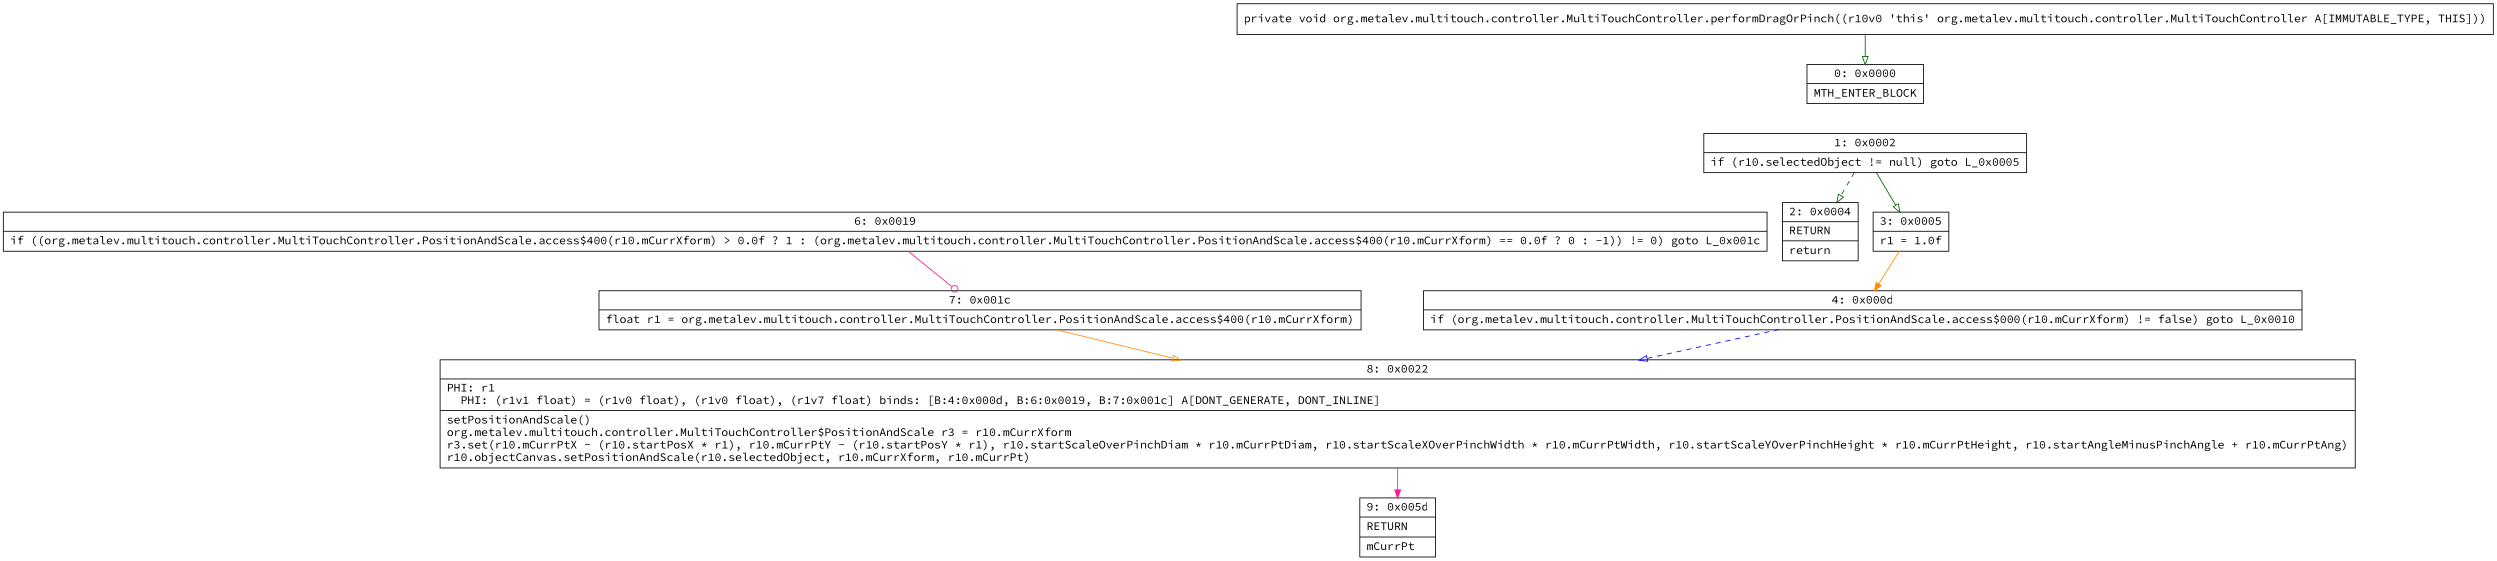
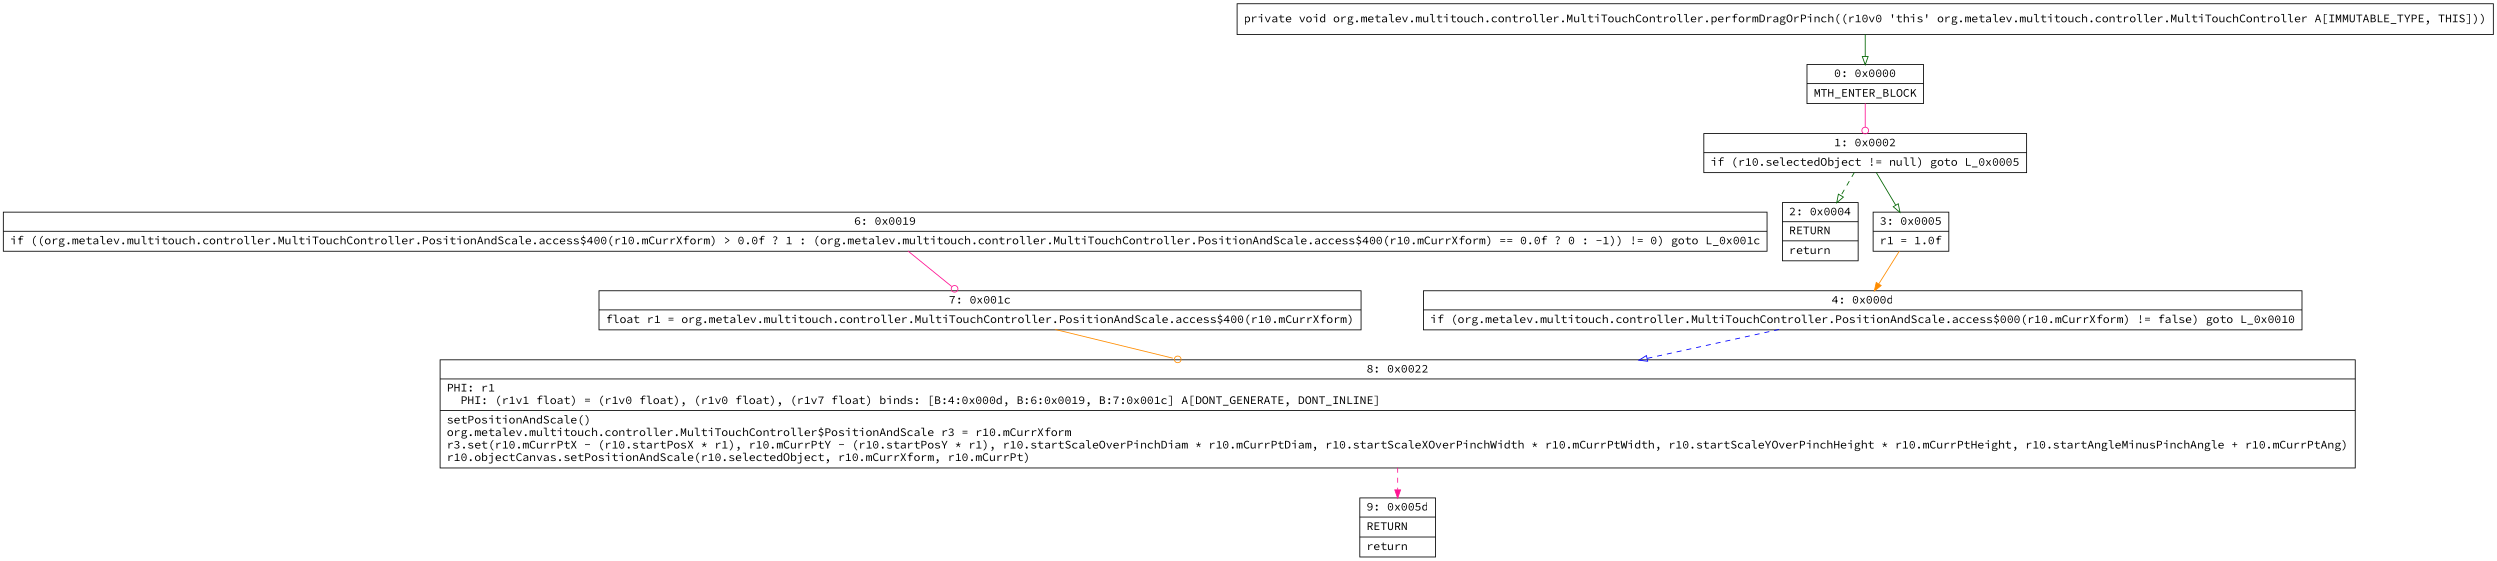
edge "0: 0x0000" -> "1: 0x0002": added
edge "7: 0x001c" -> "8: 0x0022": arrowhead onormal -> odot
edge "8: 0x0022" -> "9: 0x005d": style solid -> dashed
node "9: 0x005d": text "mCurrPt" -> "return"
